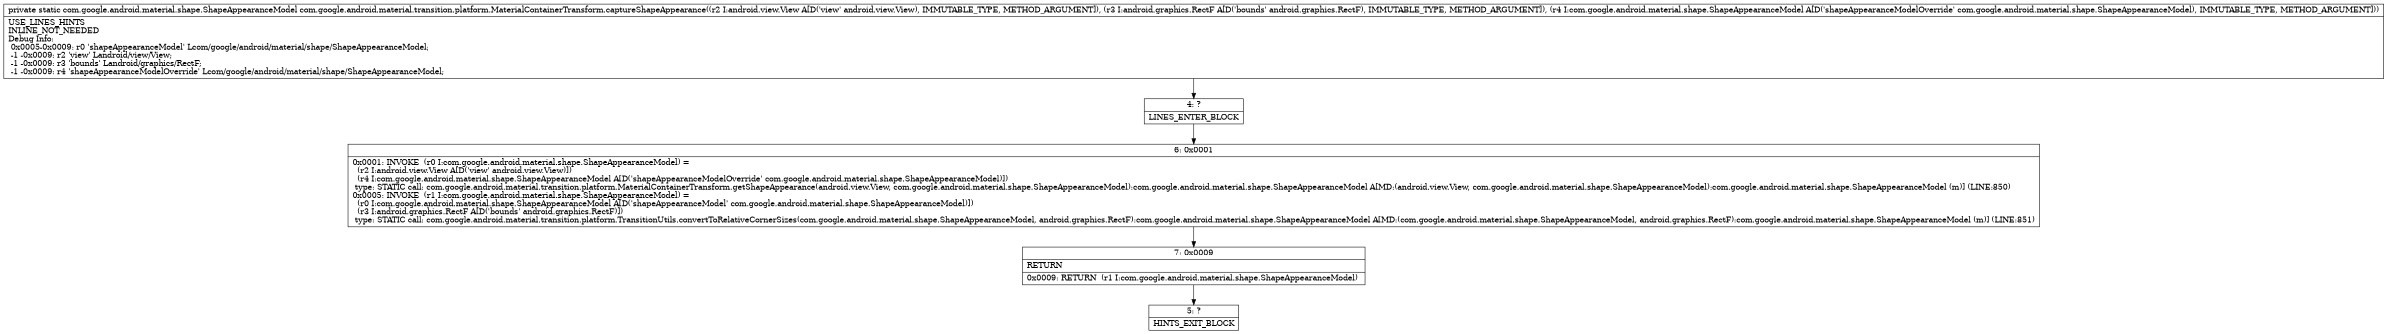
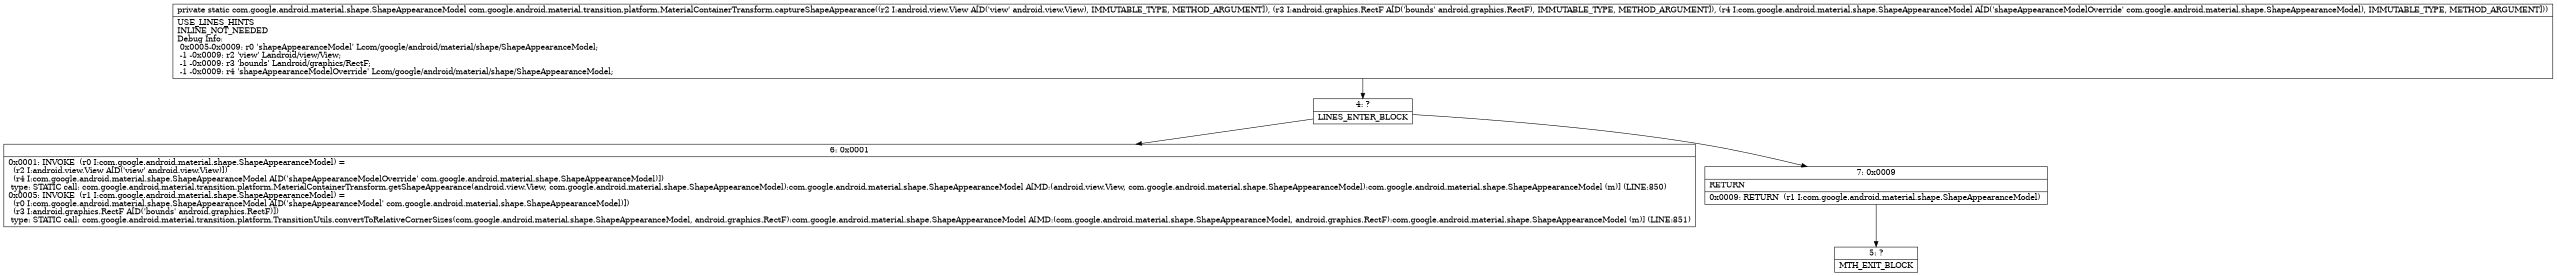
edge "6: 0x0001" -> "7: 0x0009": now "4: ?" -> "7: 0x0009"
node "5: ?": text "HINTS_EXIT_BLOCK" -> "MTH_EXIT_BLOCK"
